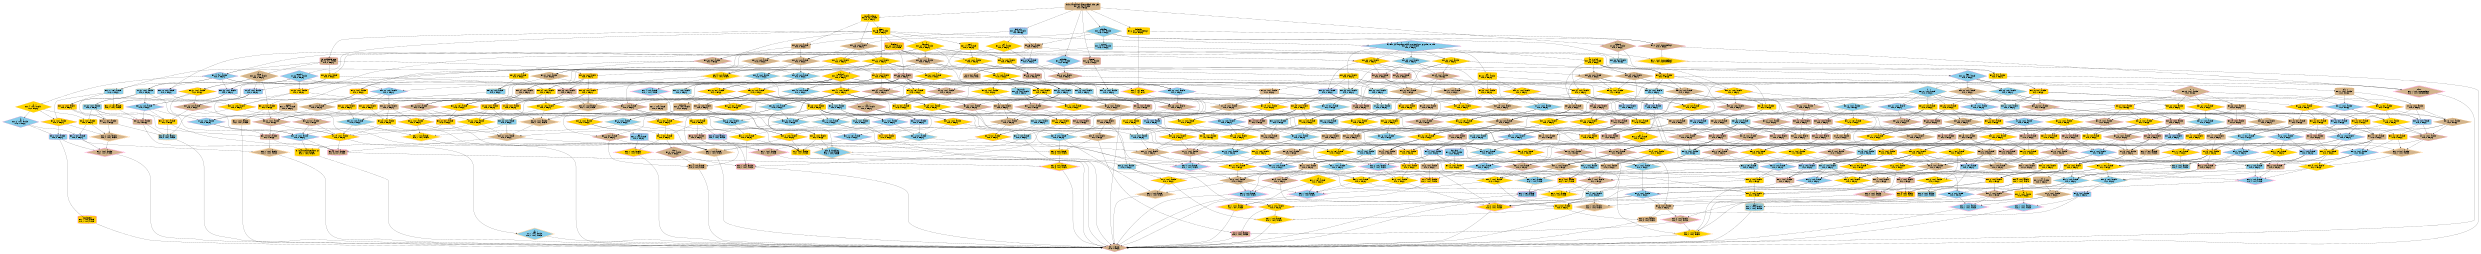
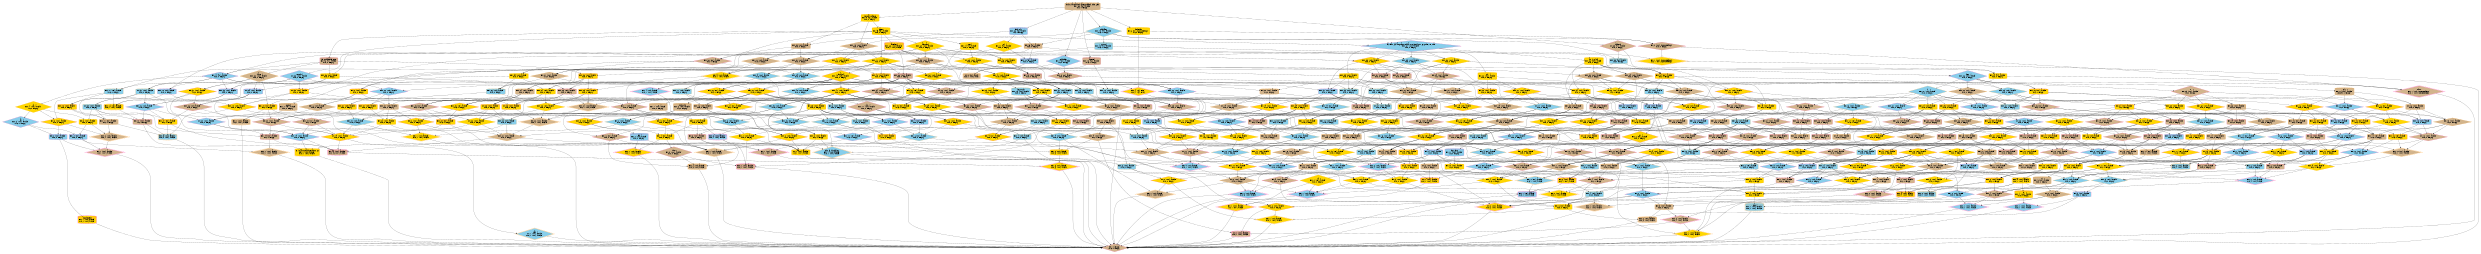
node "mh ext.: 17 (100% article) own: 0 (empty)": label "mh ext.: 17 (100% article) own: 0 (empty)" -> "mh ext.: 17 (100% article) journal: 0 (empty)"
